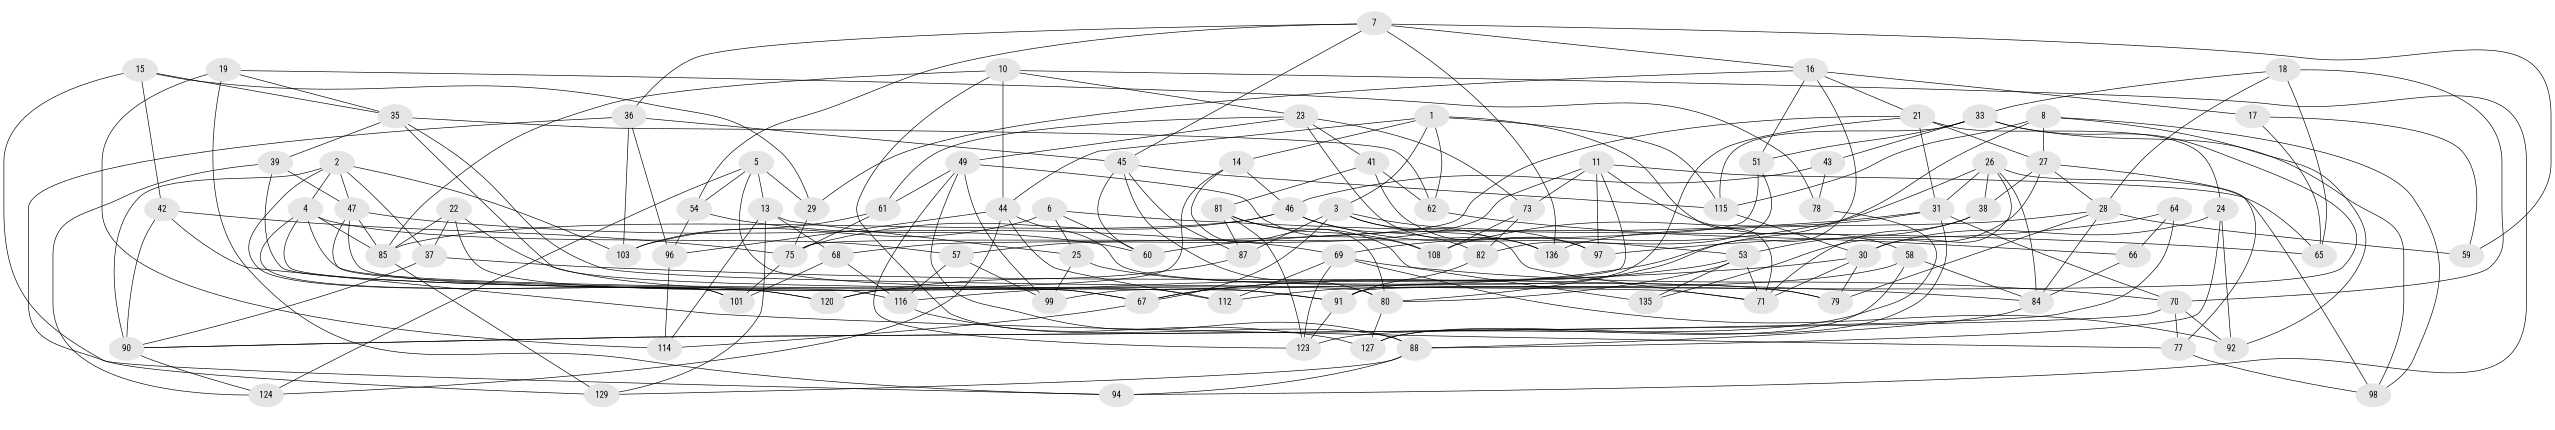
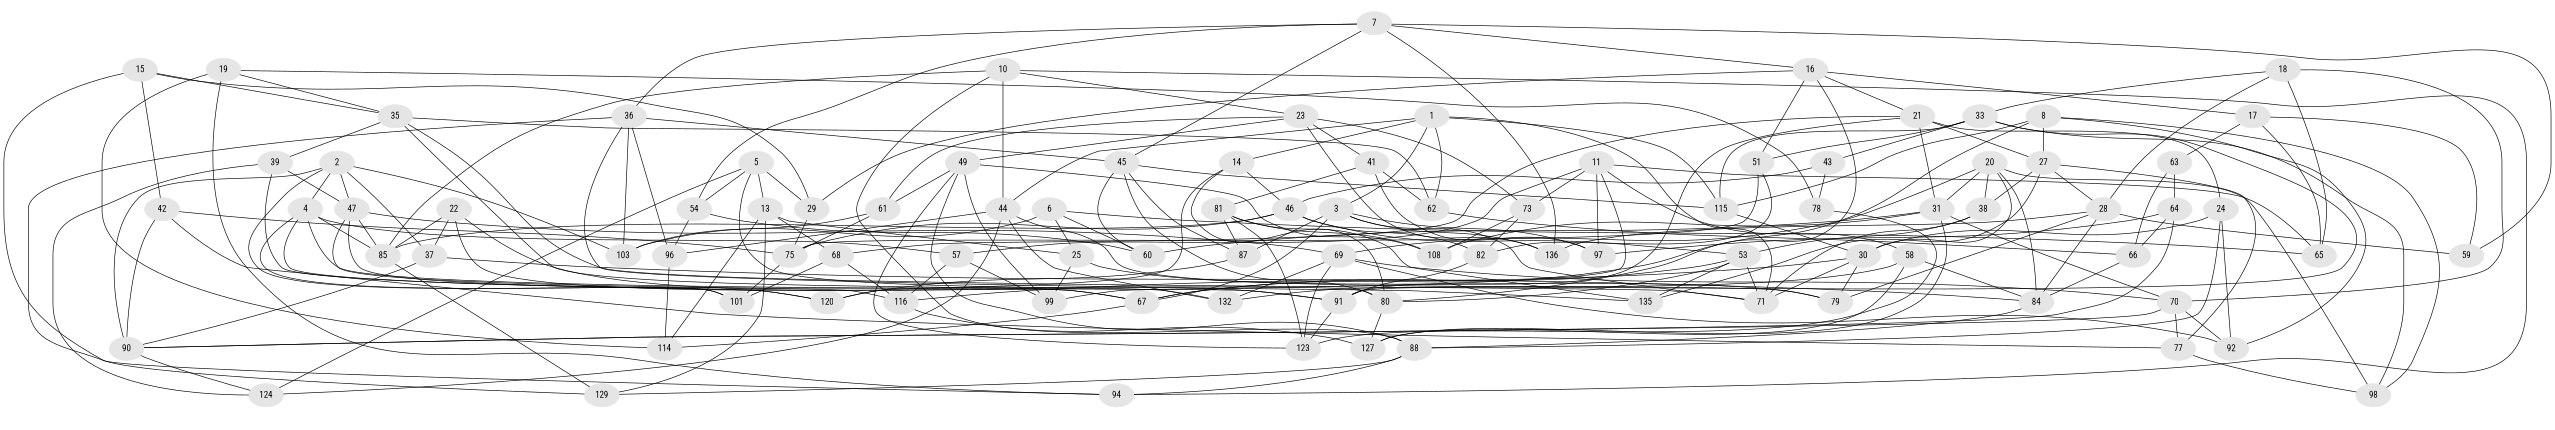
node "26": label "26" -> "20"
node "63": added
edge "36" -- "135": added
node "112": label "112" -> "132"
